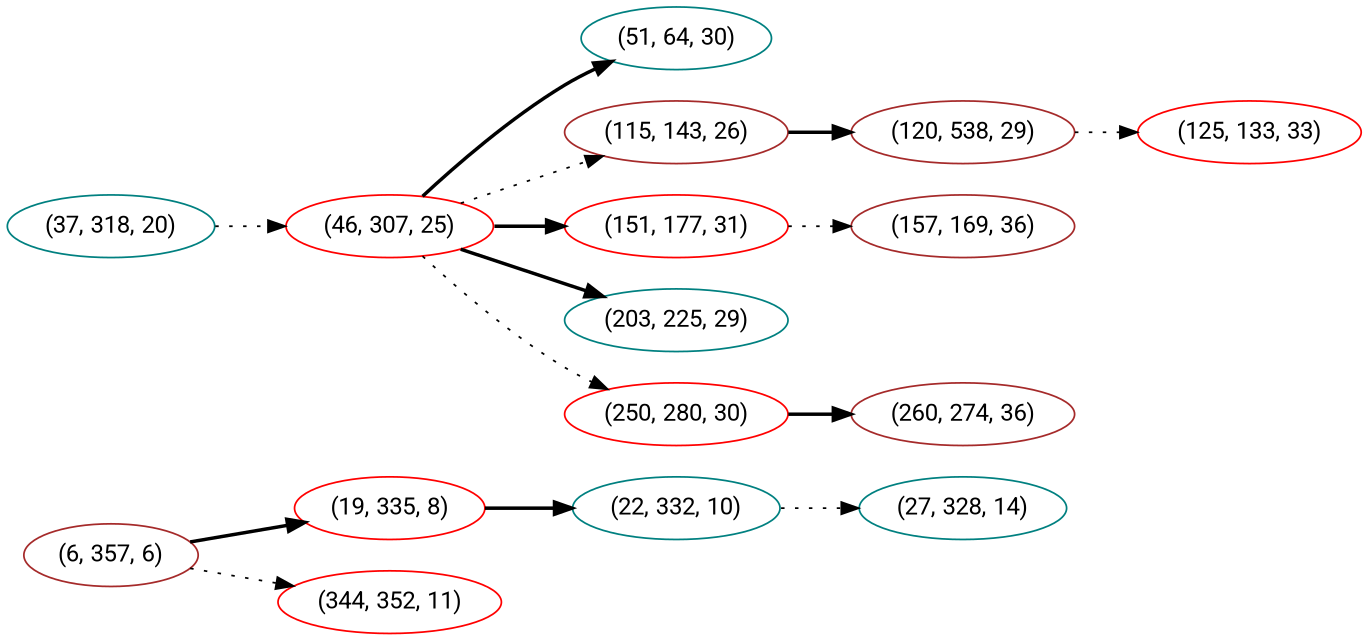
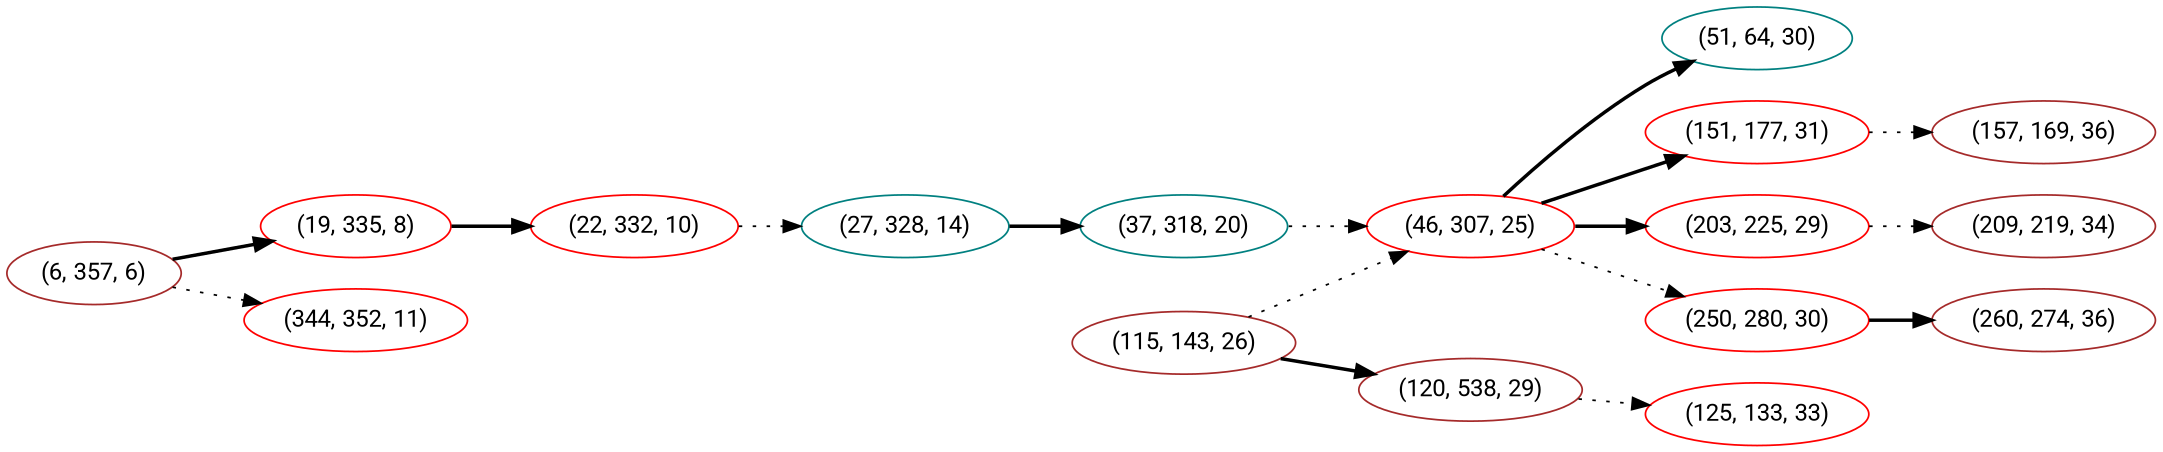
edge "(46, 307, 25)" -> "(115, 143, 26)": reversed
edge "(27, 328, 14)" -> "(37, 318, 20)": added
node "(209, 219, 34)": added
node "(203, 225, 29)": color teal -> red
node "(22, 332, 10)": color teal -> red
